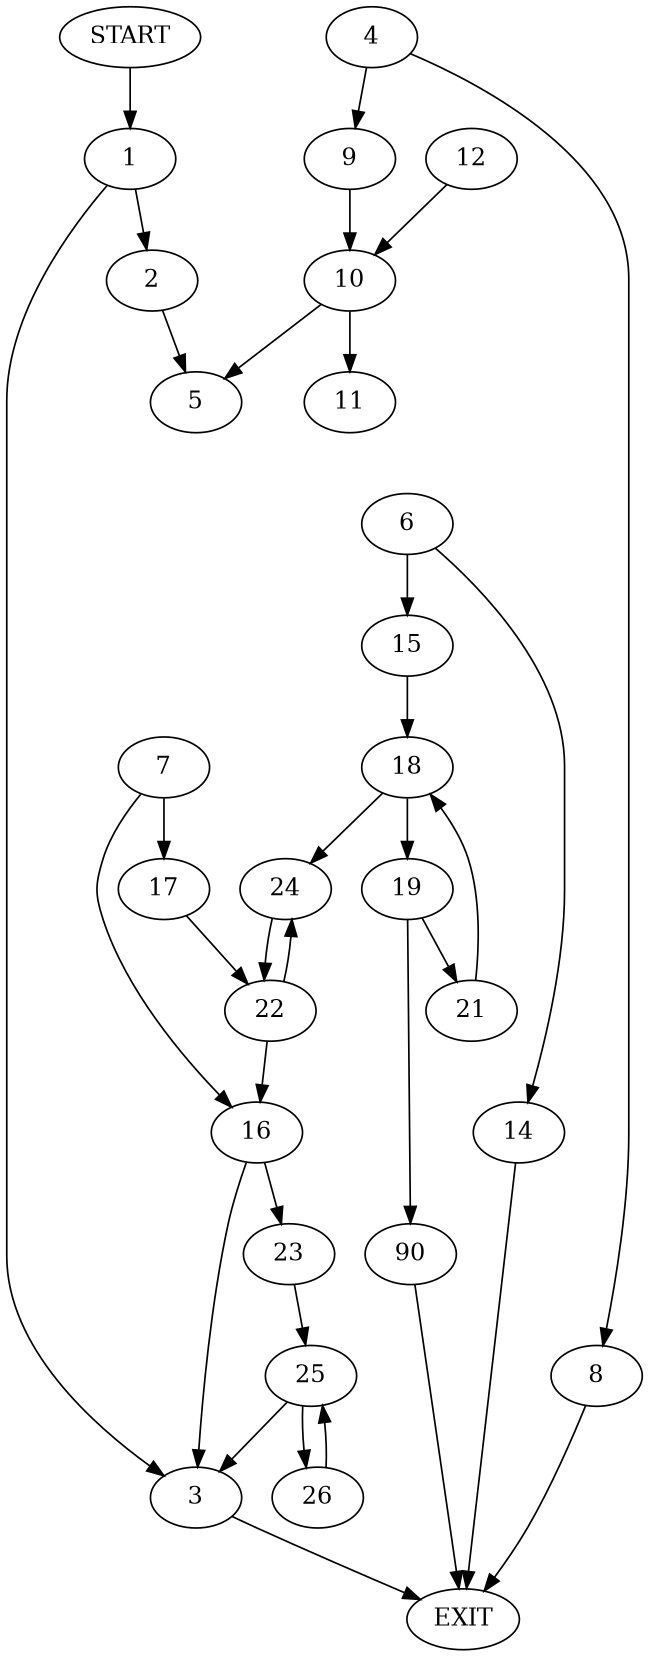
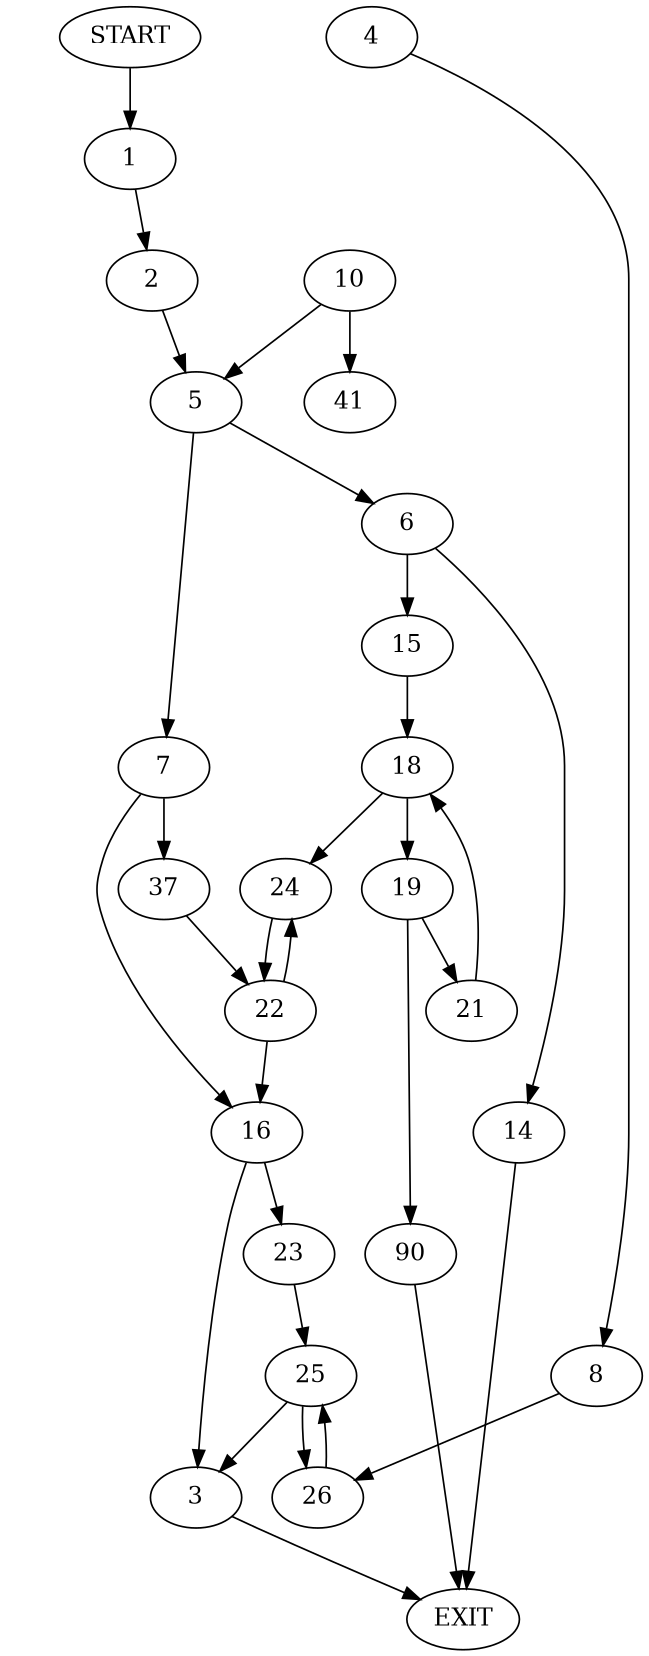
node "9": removed
node "12": removed
node "11": label "11" -> "41"
edge "5" -> "6": added
edge "5" -> "7": added
edge "1" -> "3": removed
node "17": label "17" -> "37"
edge "8" -> "EXIT": now "8" -> "26"
